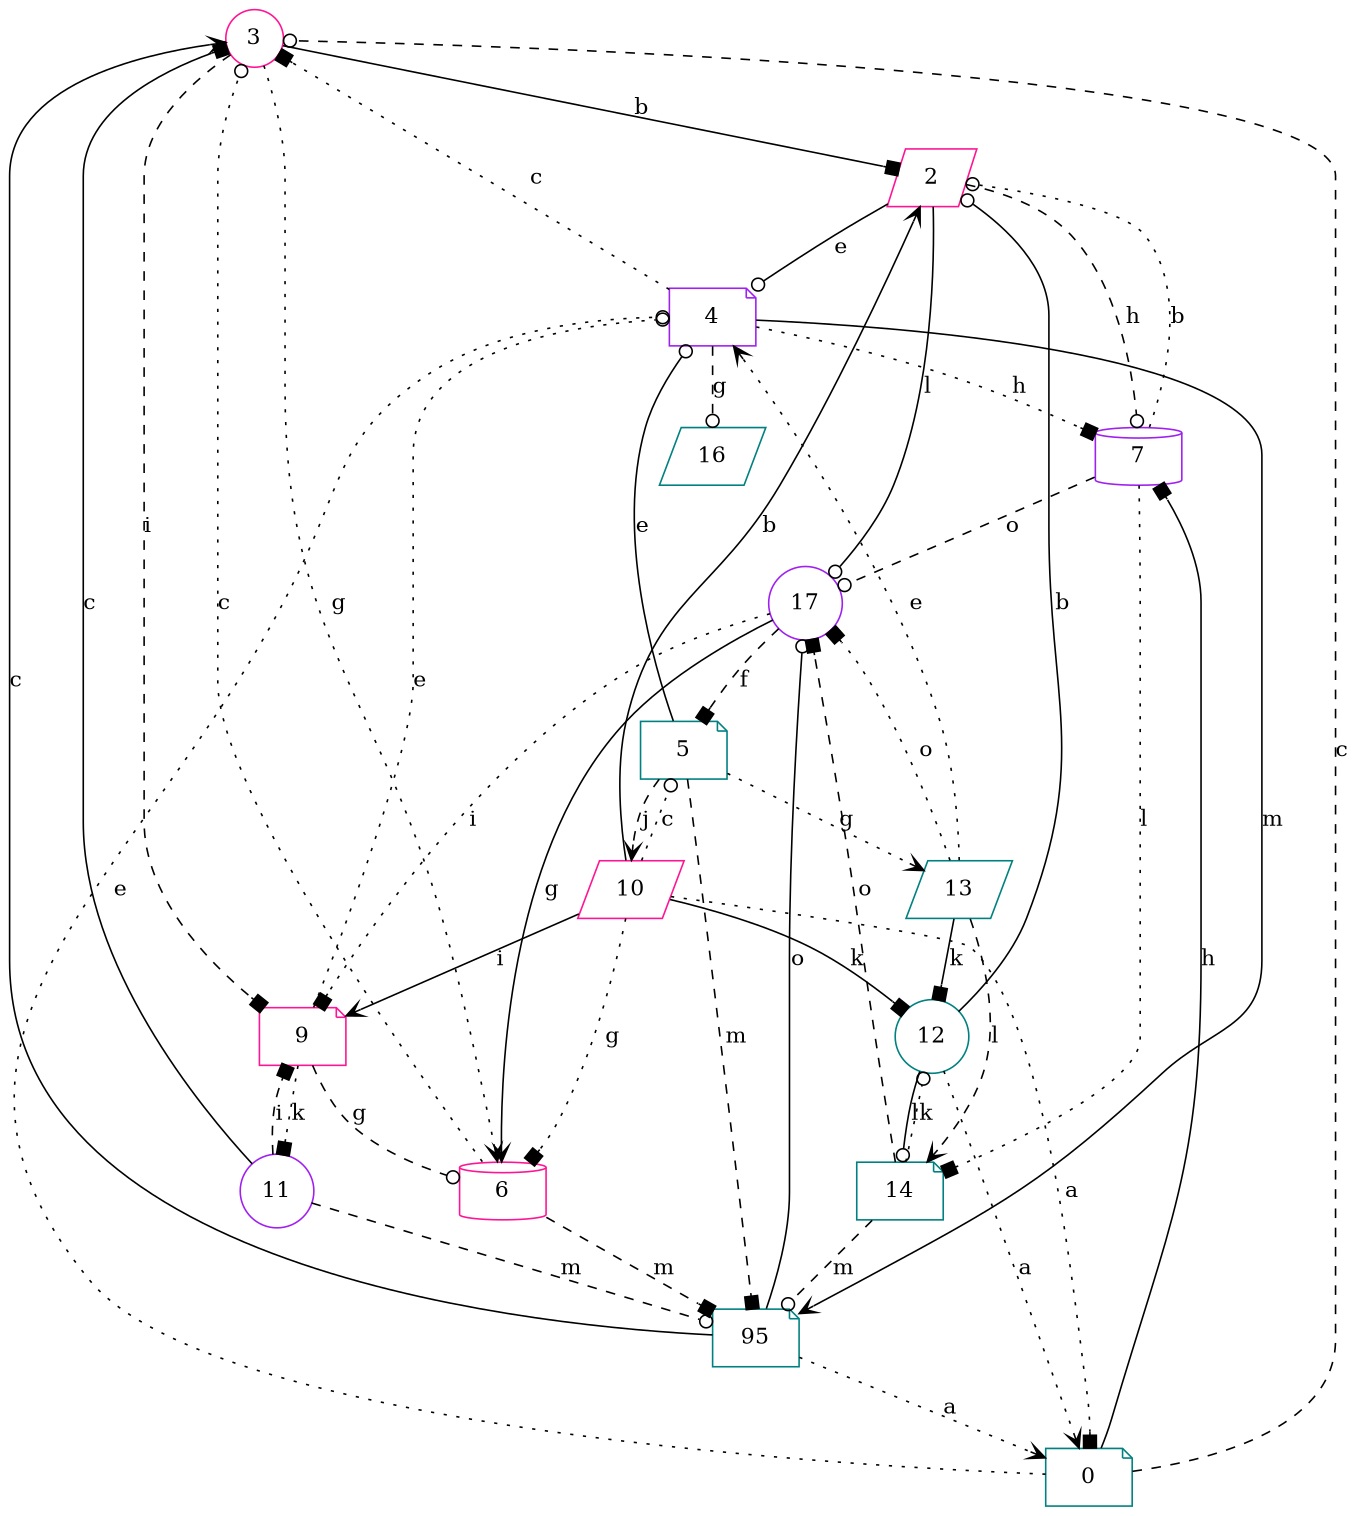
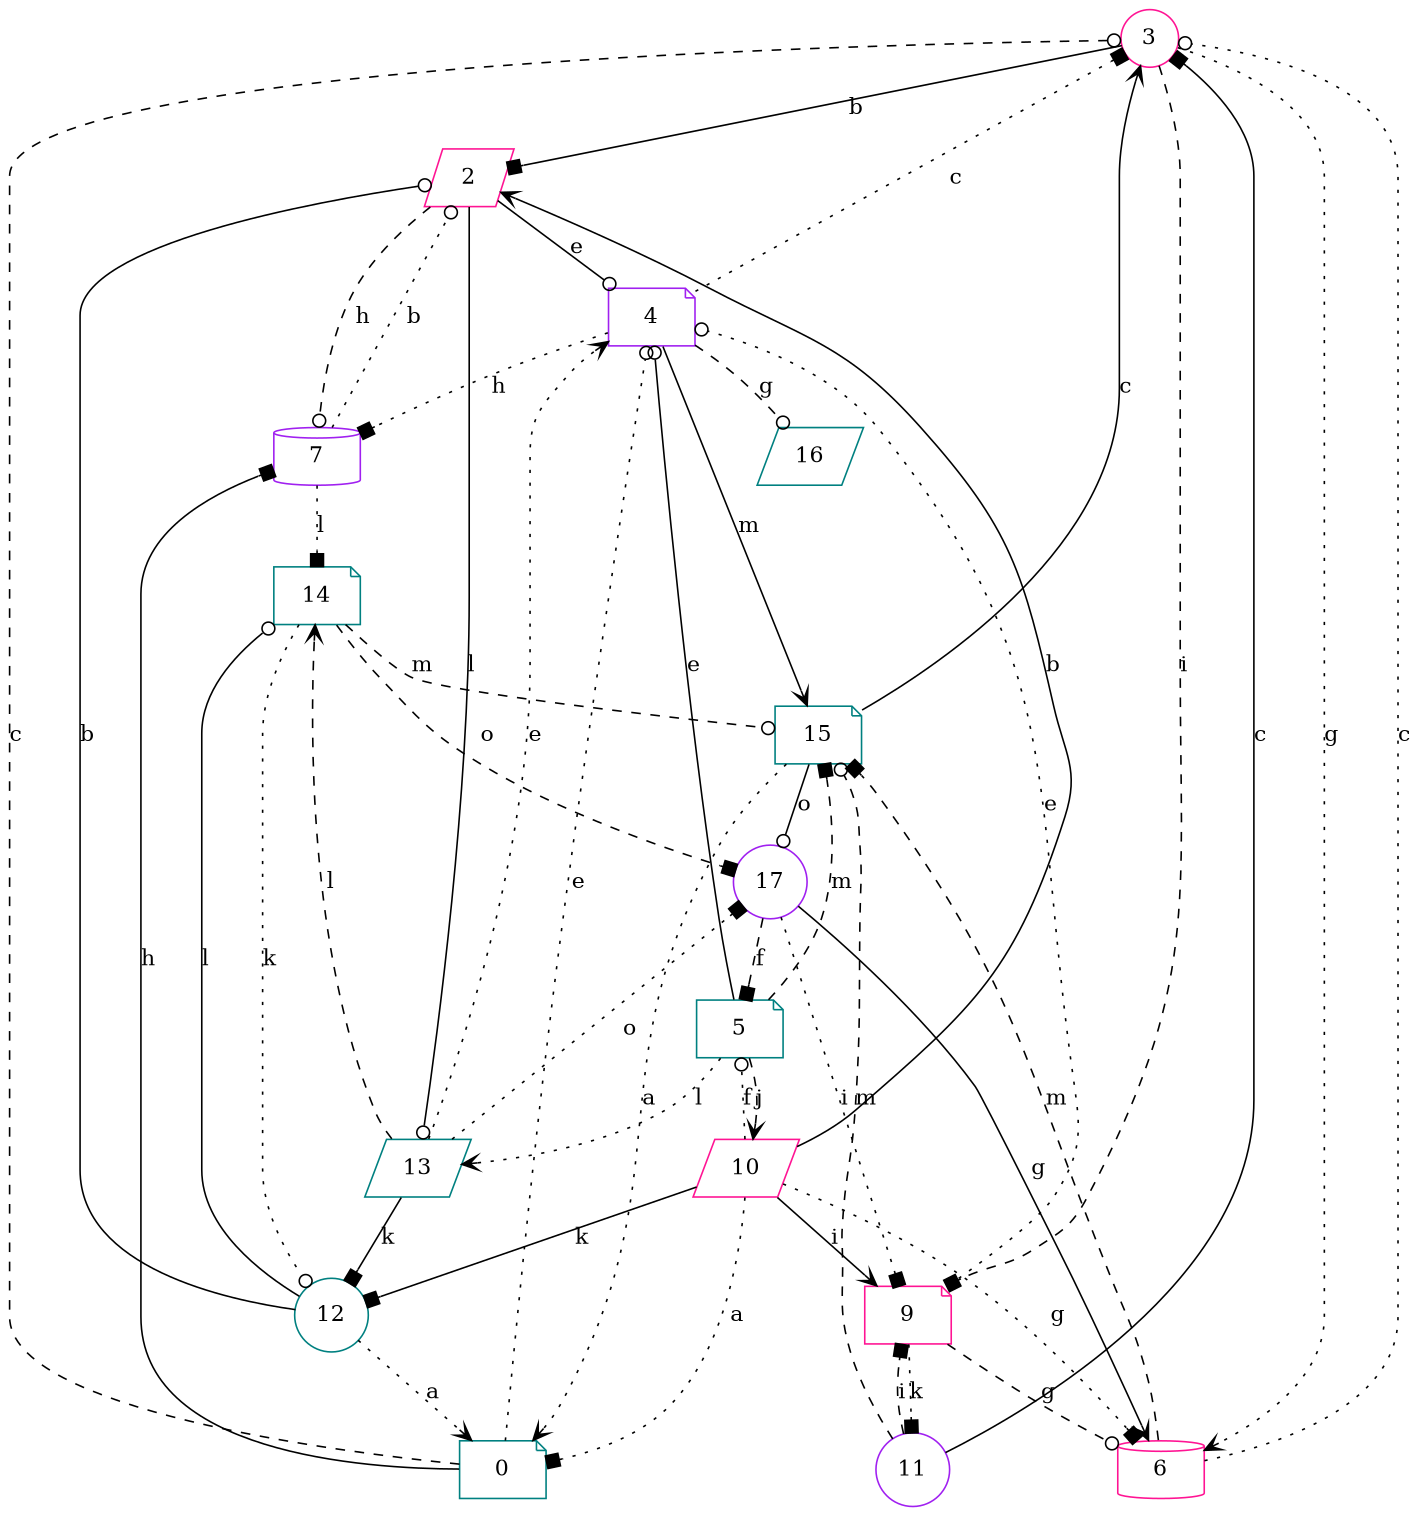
edge "2" -> "17": now "2" -> "13"
edge "7" -> "17": removed, label "o"
edge "10" -> "5": label "c" -> "f"
edge "5" -> "13": label "g" -> "l"
node "95": label "95" -> "15"
